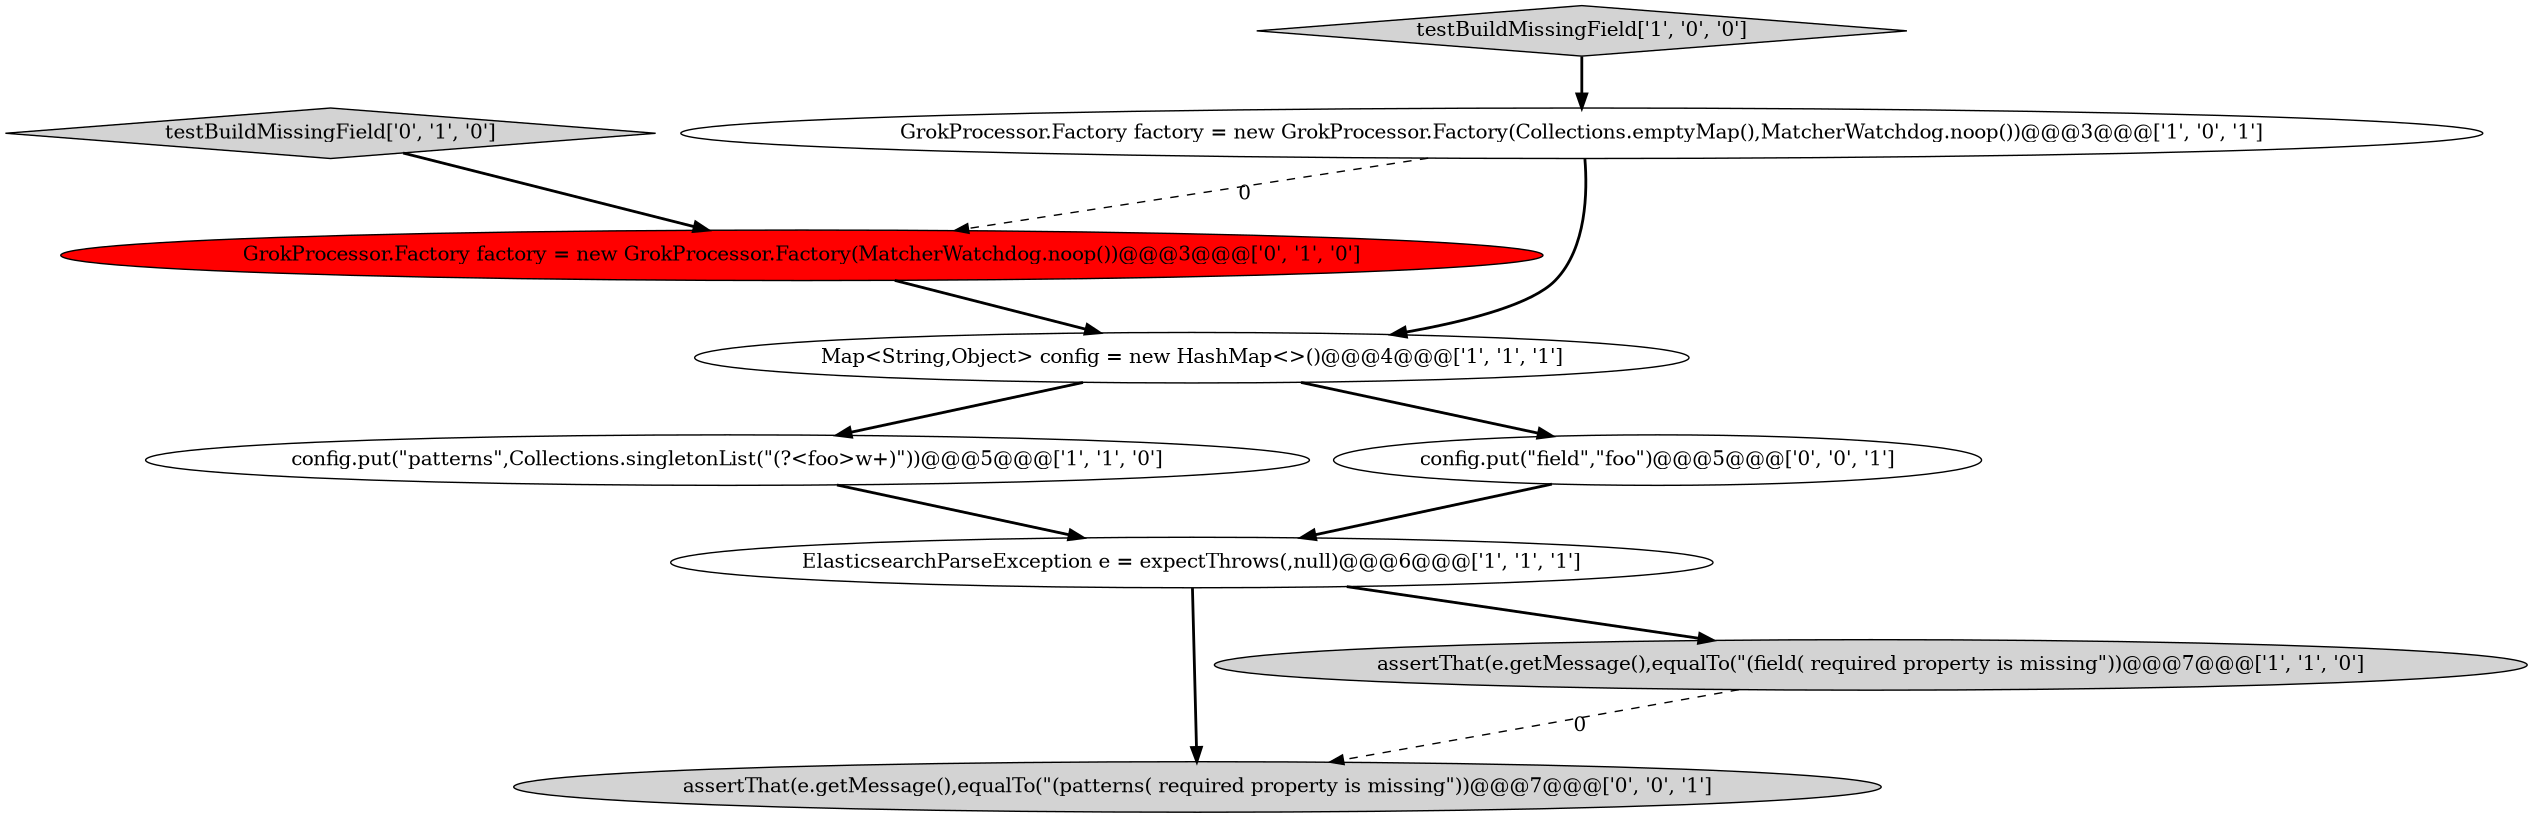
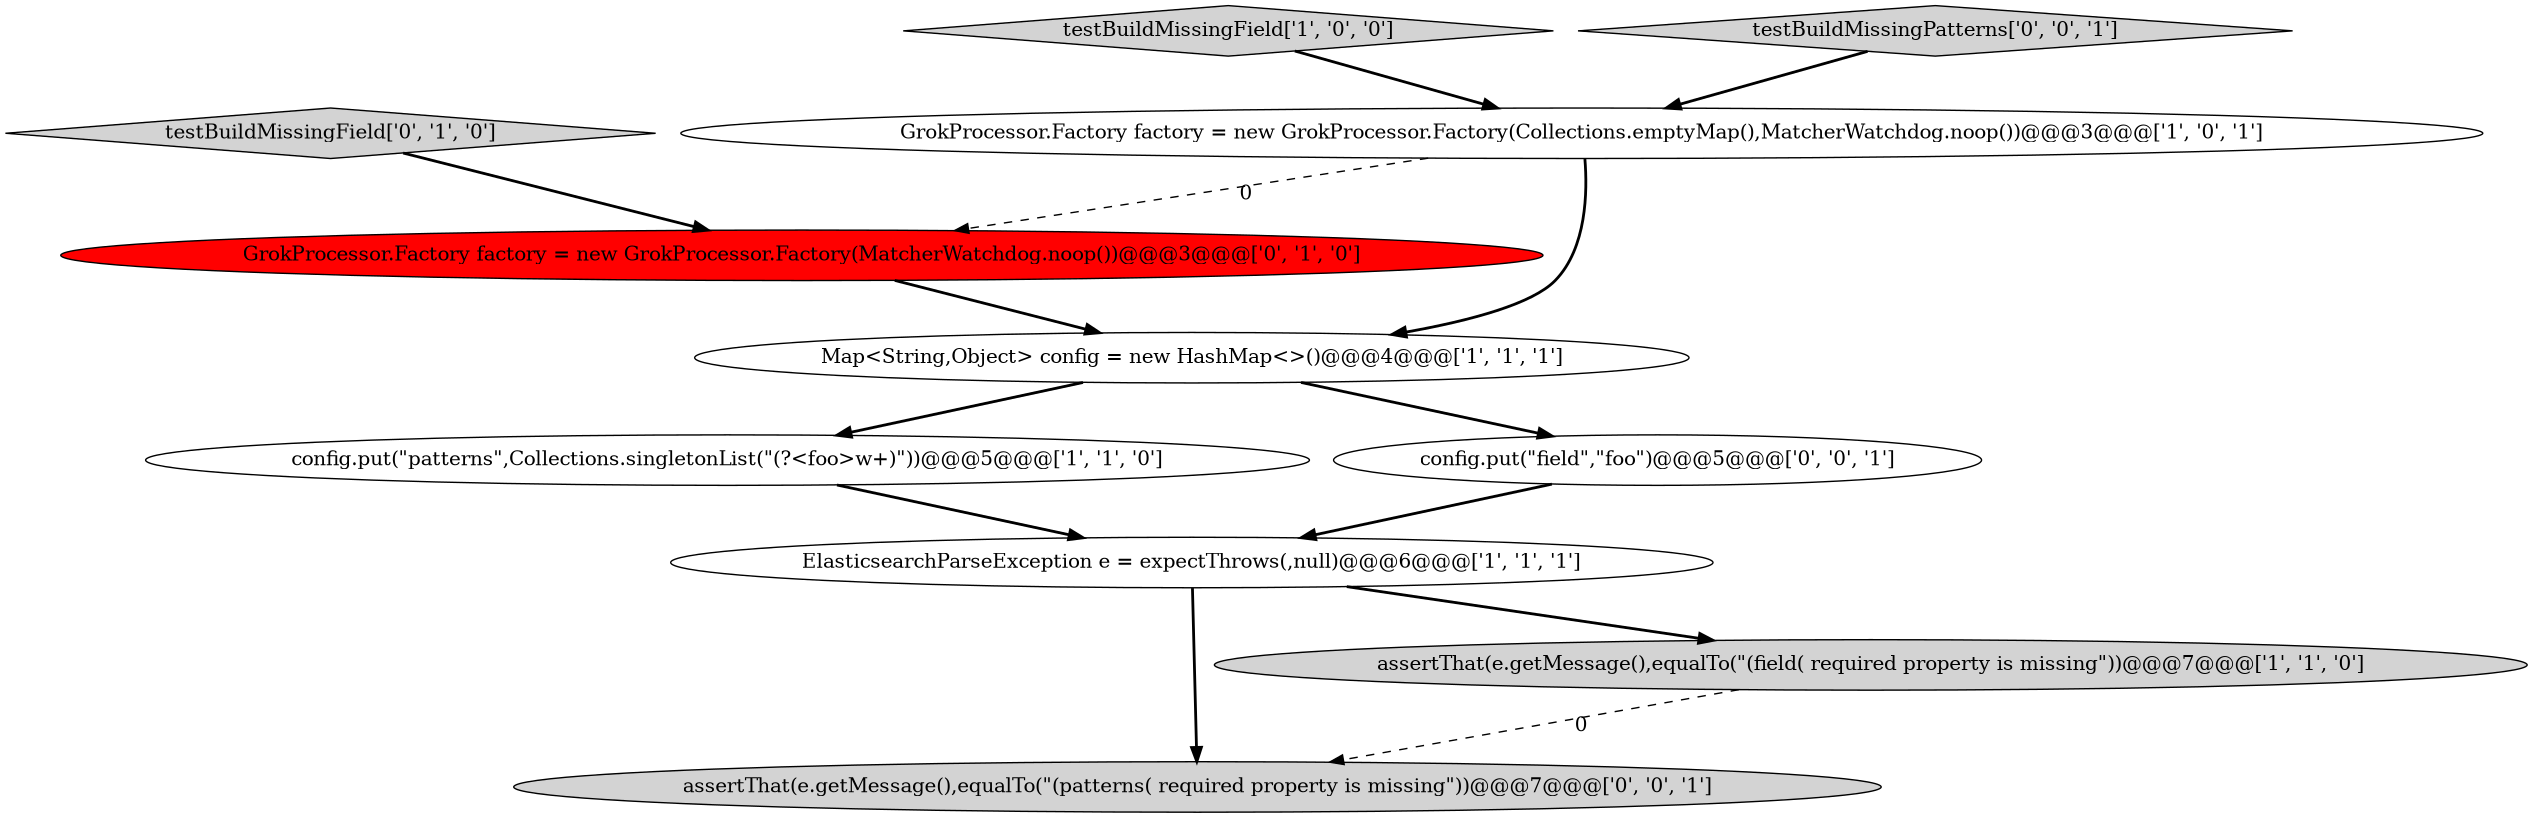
node "testBuildMissingPatterns['0', '0', '1']": added
